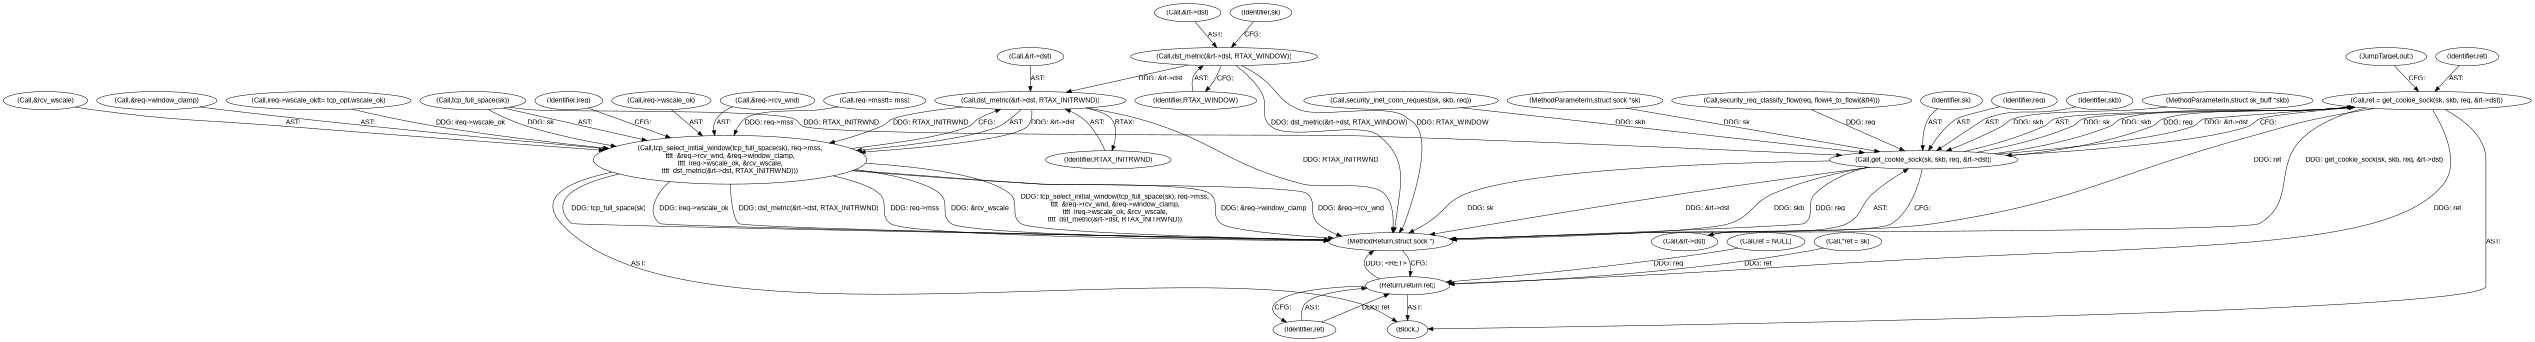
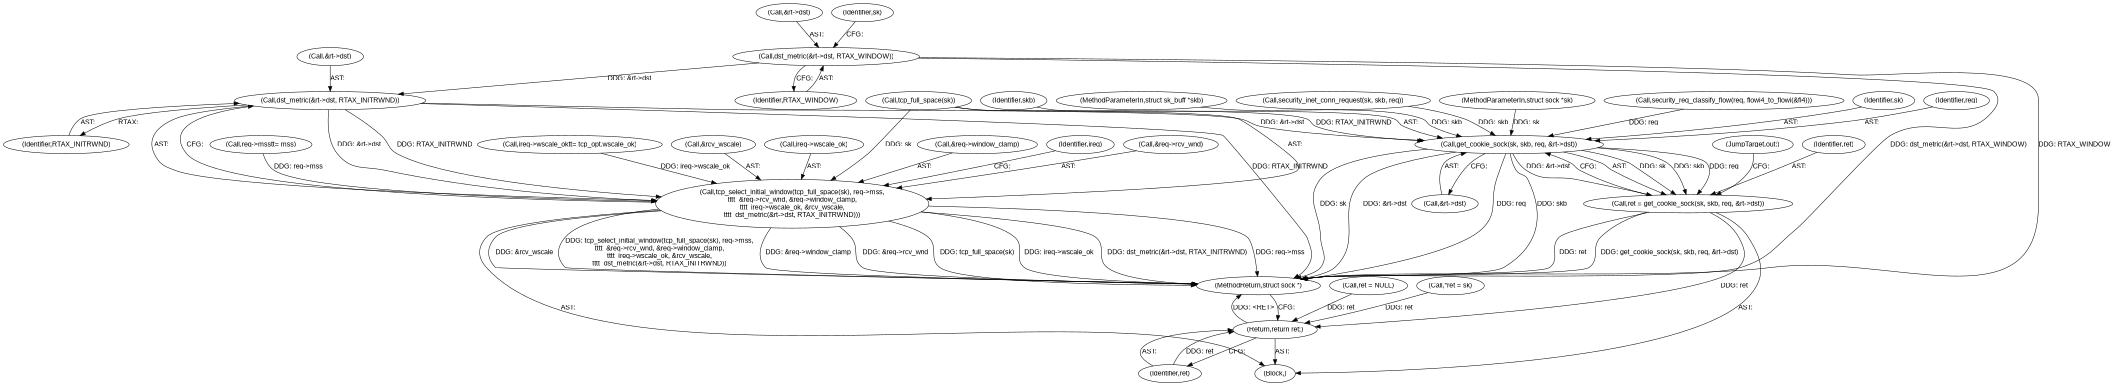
edge "(Call,dst_metric(&rt->dst, RTAX_INITRWND))" -> "(Call,get_cookie_sock(sk, skb, req, &rt->dst))": added, label "DDG: &rt->dst"
edge "(Call,ret = NULL)" -> "(Return,return ret;)": label "DDG: req" -> "DDG: ret"
